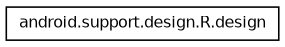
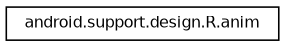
node "android.support.design.R.design": label "android.support.design.R.design" -> "android.support.design.R.anim"
